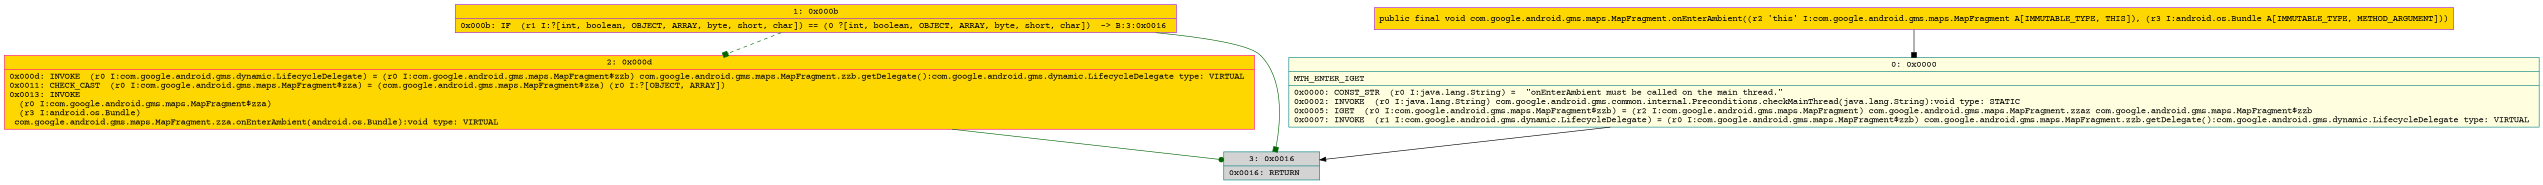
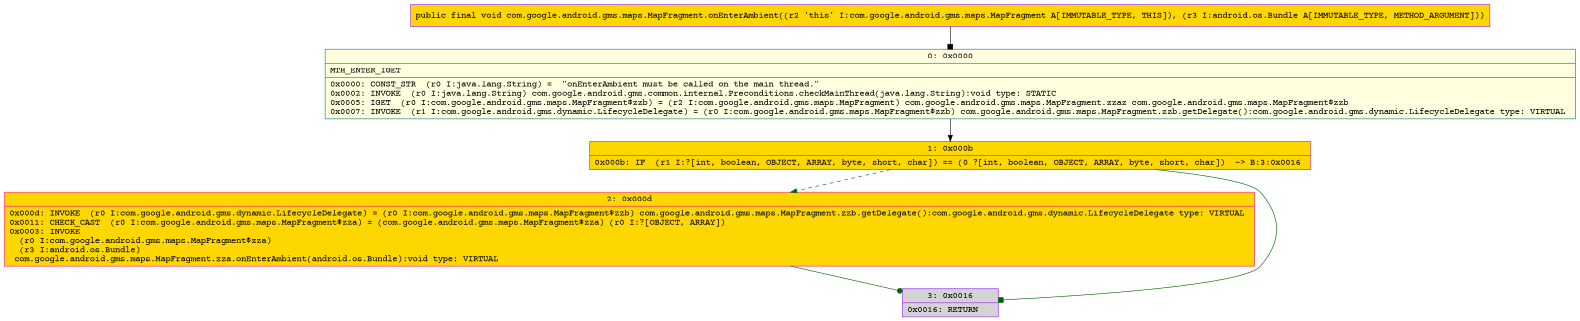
edge "1: 0x000b" -> "2: 0x000d": arrowhead box -> normal
node "2: 0x000d": text "0x0013: INVOKE" -> "0x0003: INVOKE"
edge "0: 0x0000" -> "3: 0x0016": now "0: 0x0000" -> "1: 0x000b"
node "3: 0x0016": color teal -> purple
